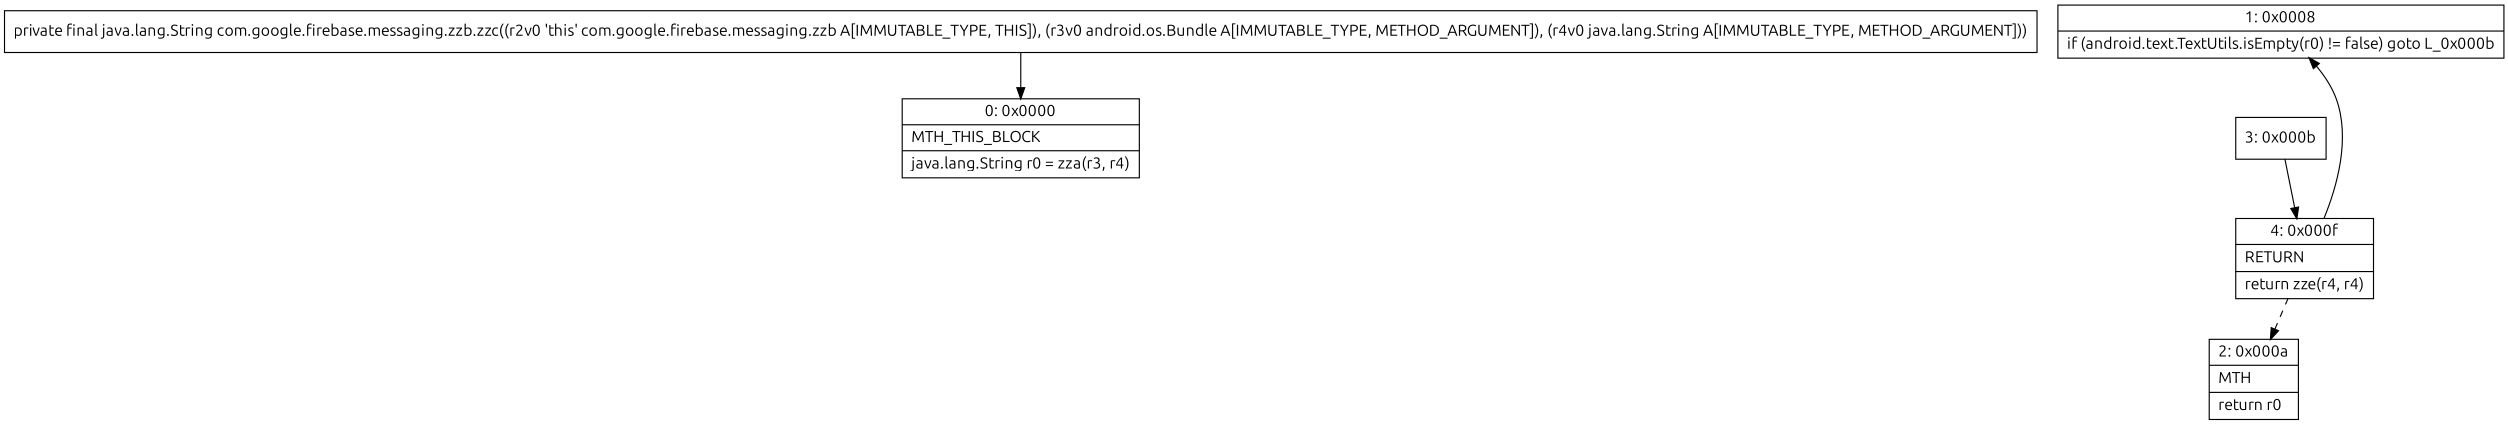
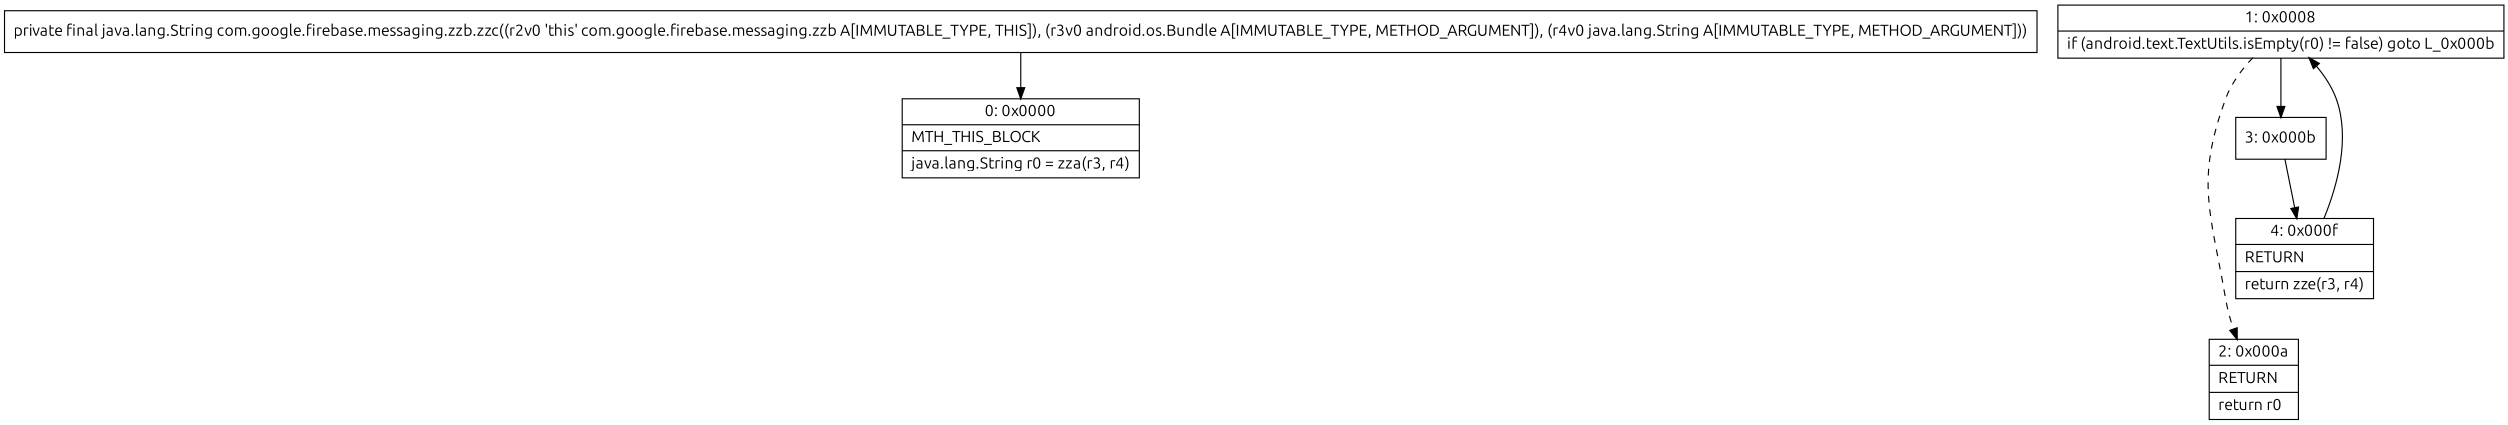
edge "1: 0x0008" -> "3: 0x000b": added
node "4: 0x000f": text "return zze(r4, r4)" -> "return zze(r3, r4)"
edge "4: 0x000f" -> "2: 0x000a": now "1: 0x0008" -> "2: 0x000a"
node "2: 0x000a": text "MTH" -> "RETURN"
